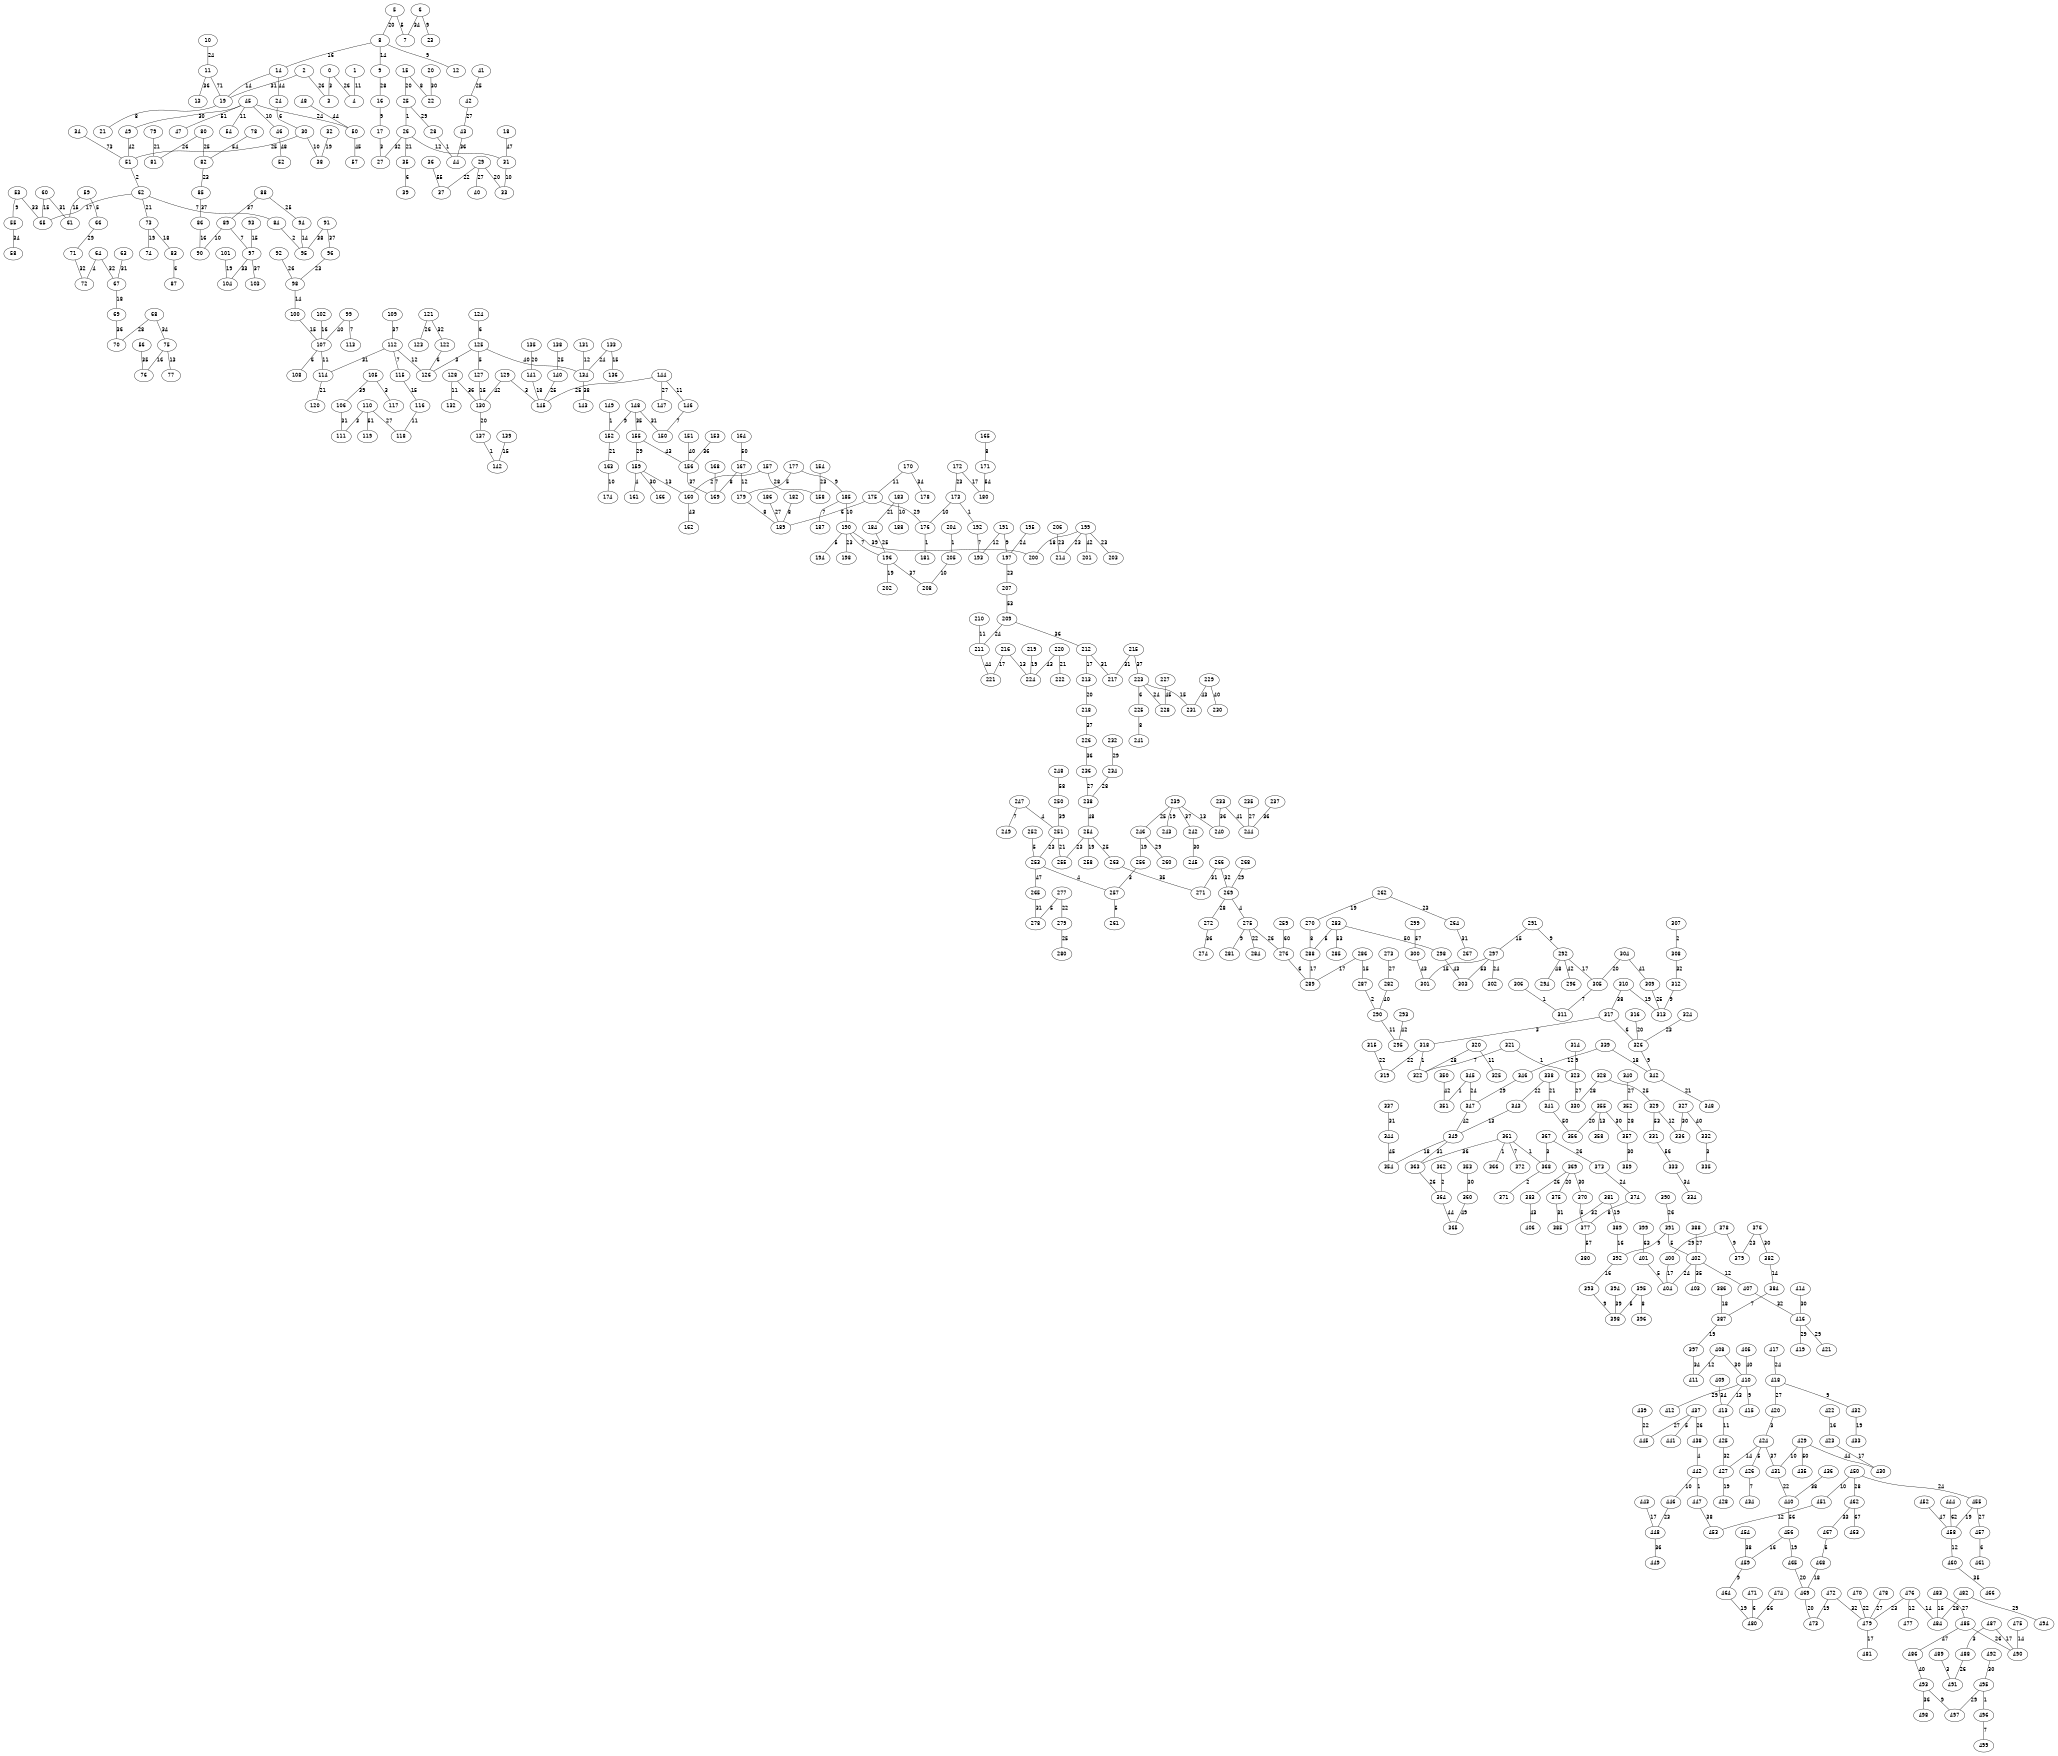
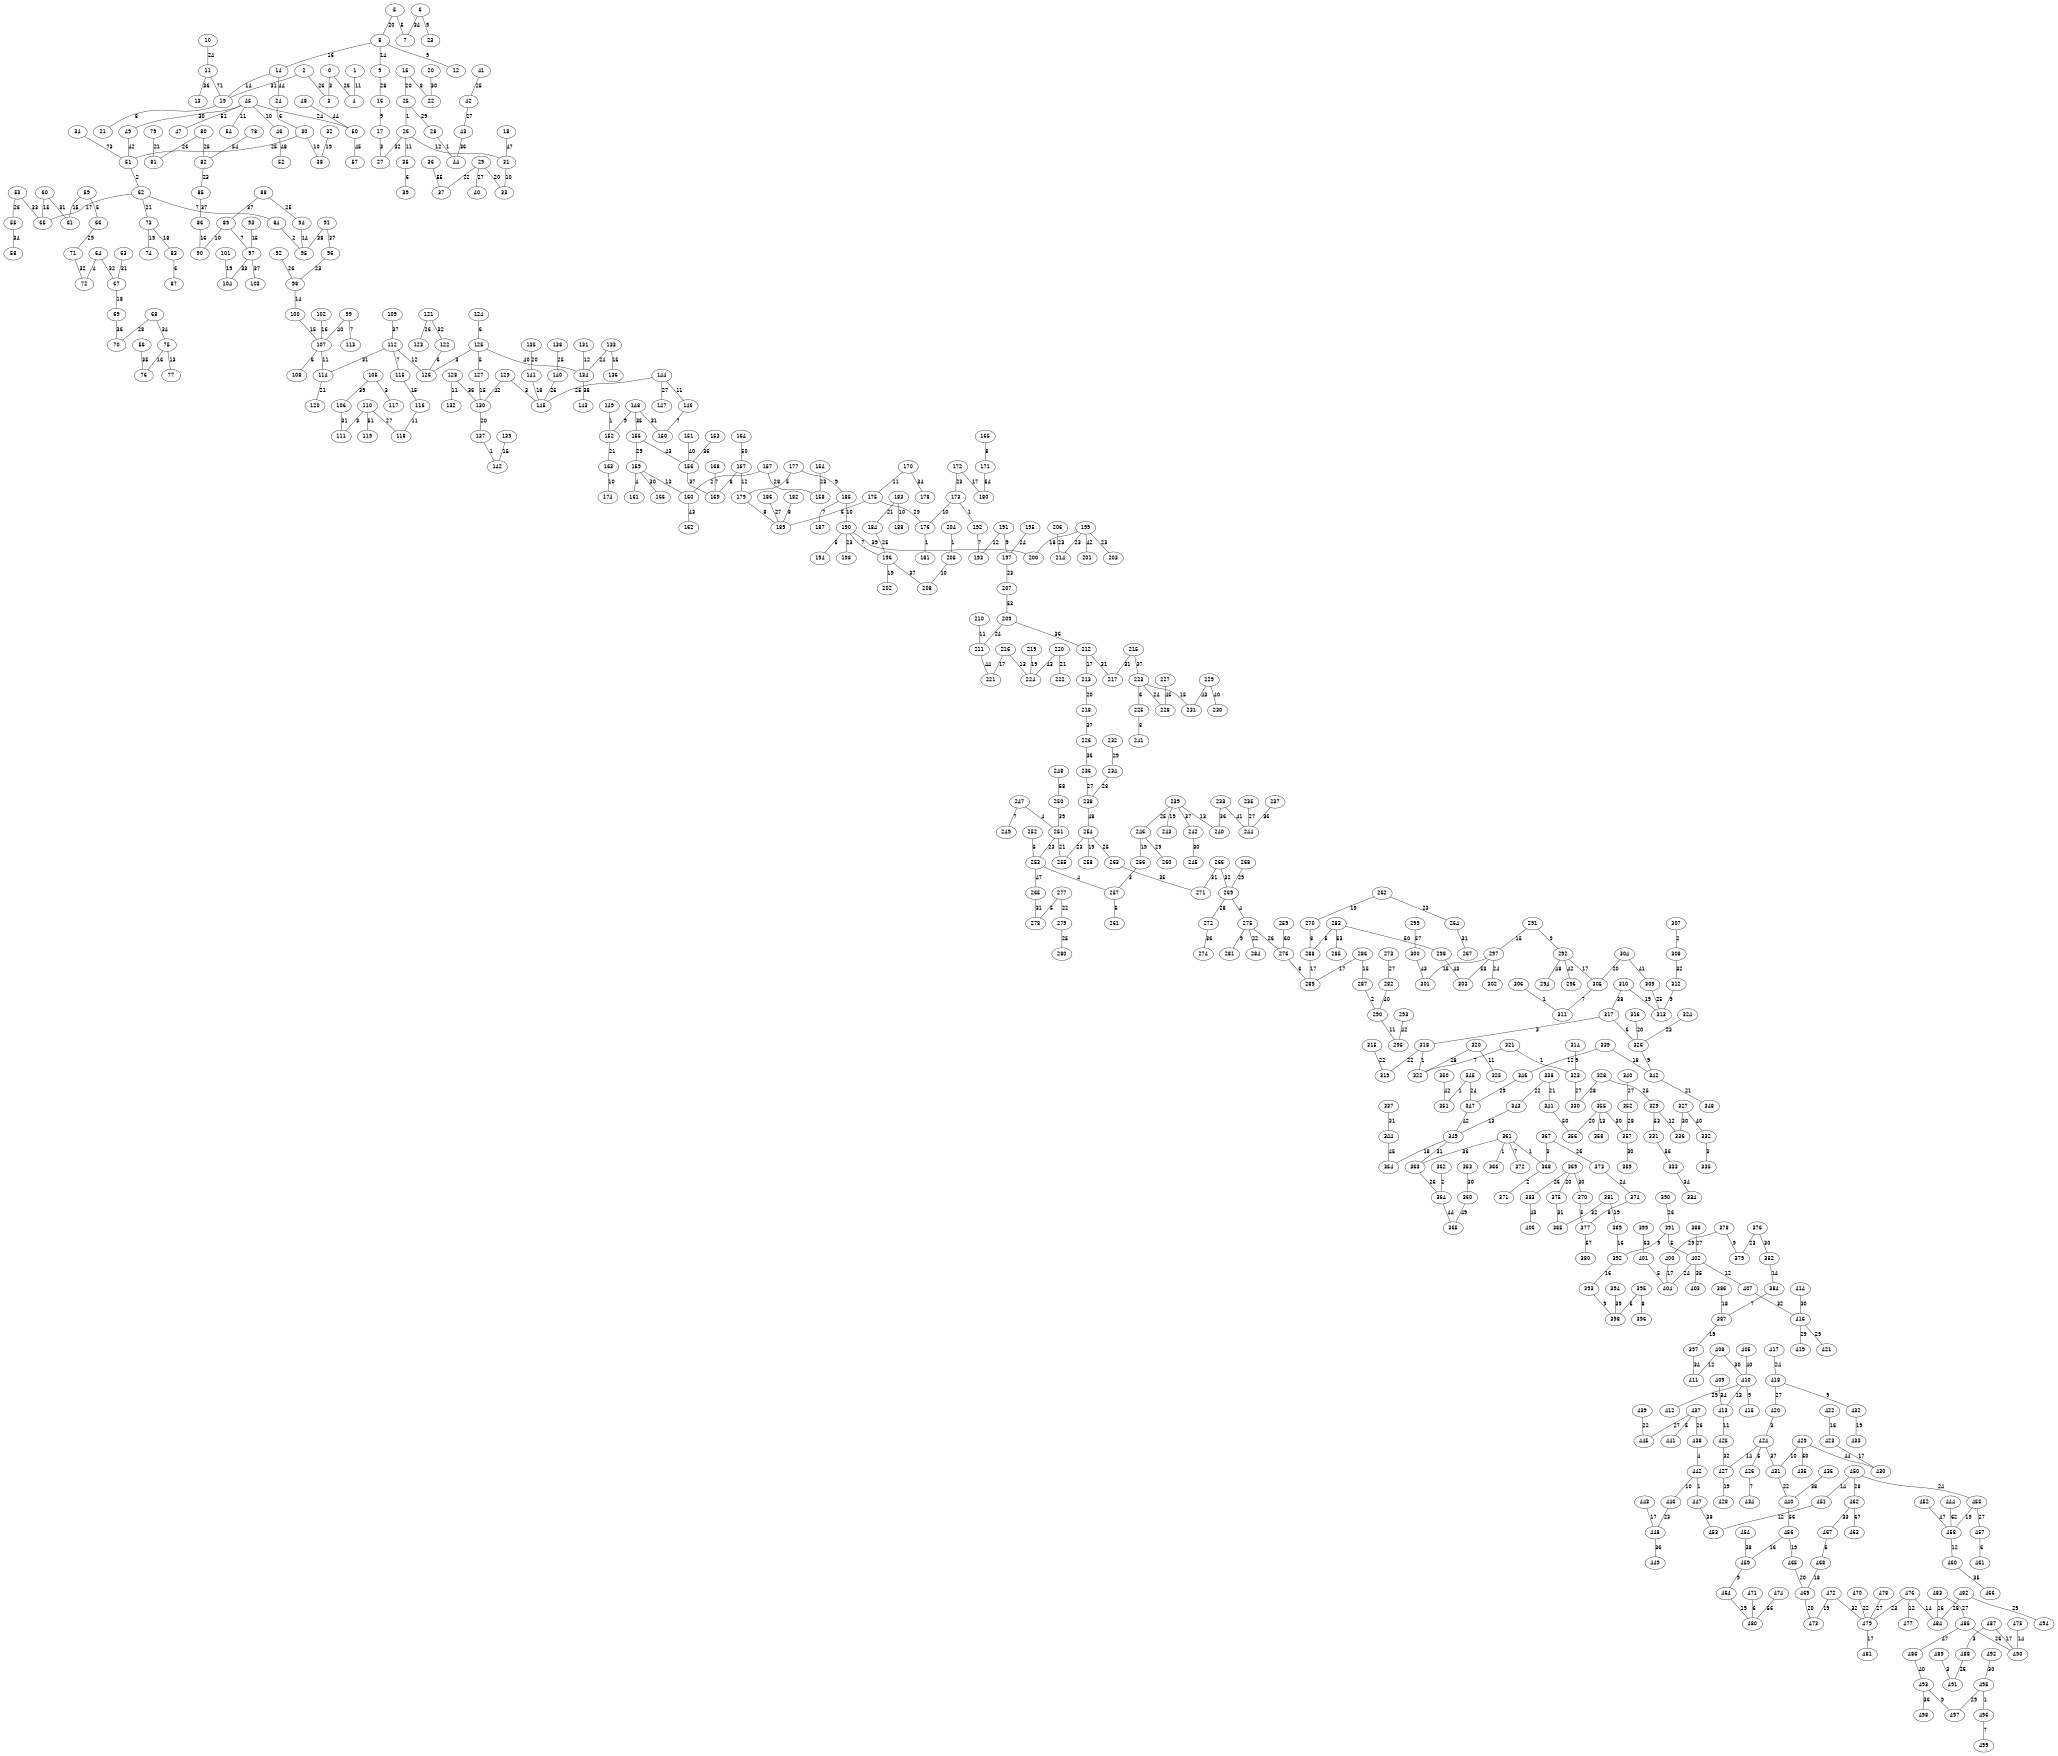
edge "26" -- "35": label "21" -> "11"
edge "53" -- "55": label "9" -> "26"
edge "450" -- "451": label "10" -> "14"
